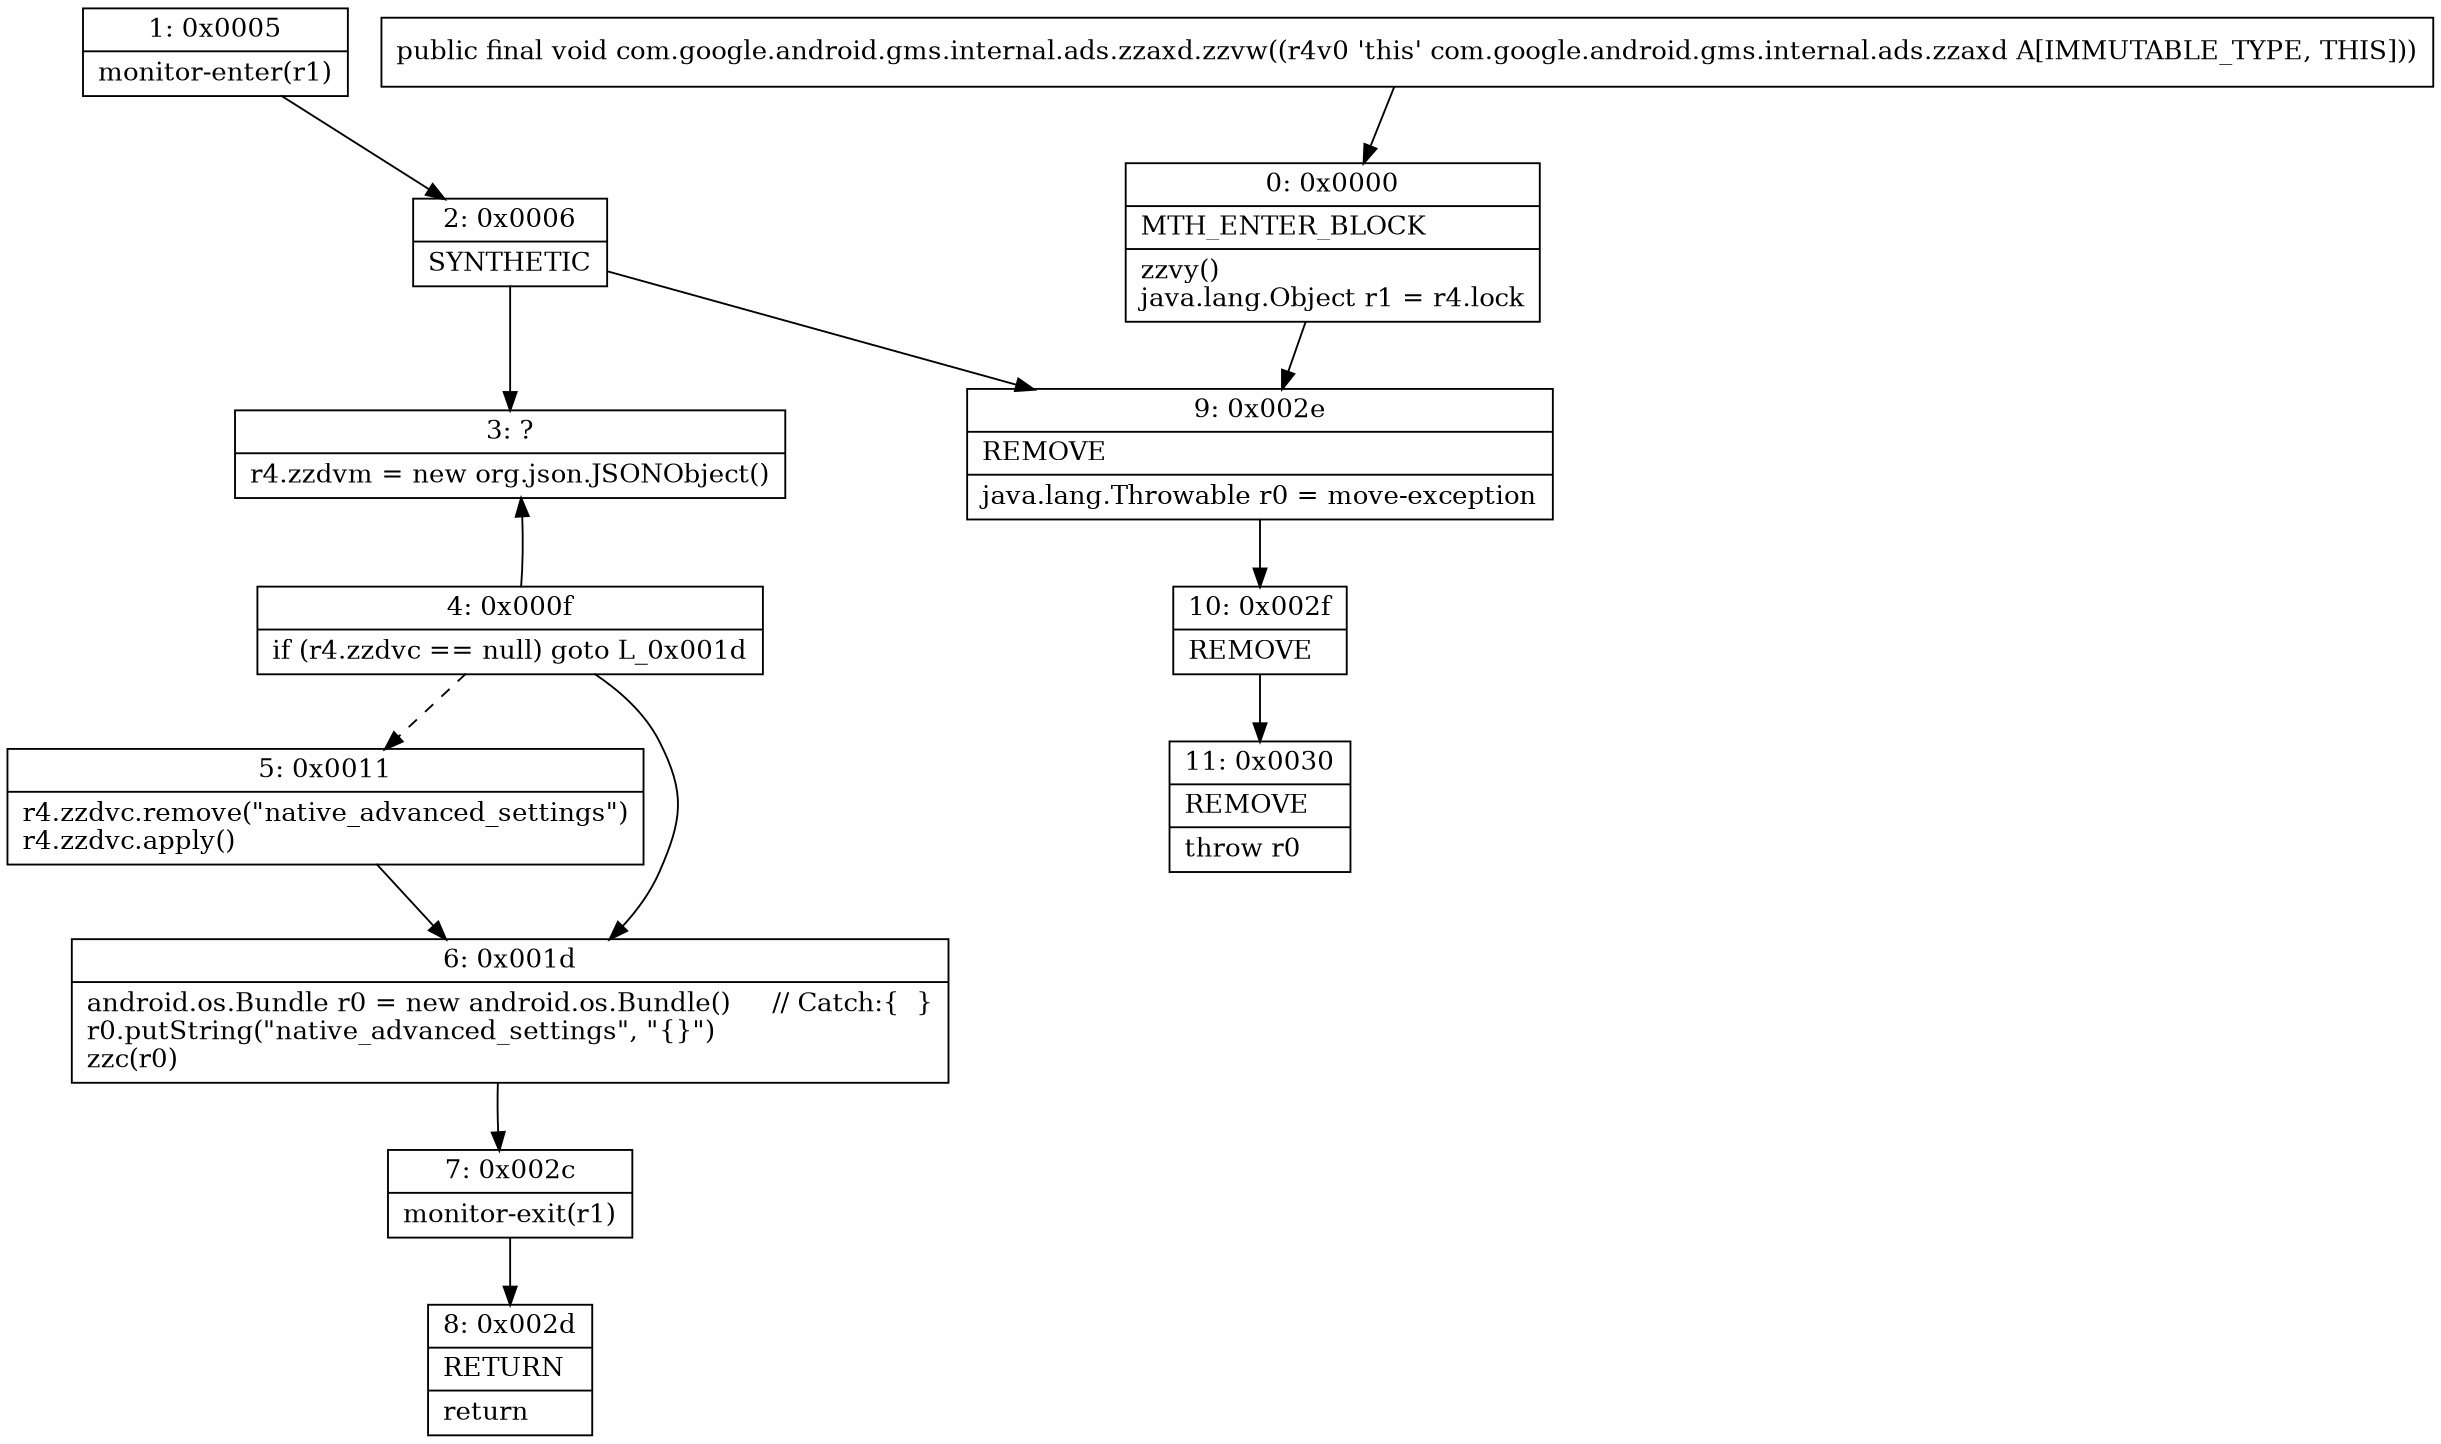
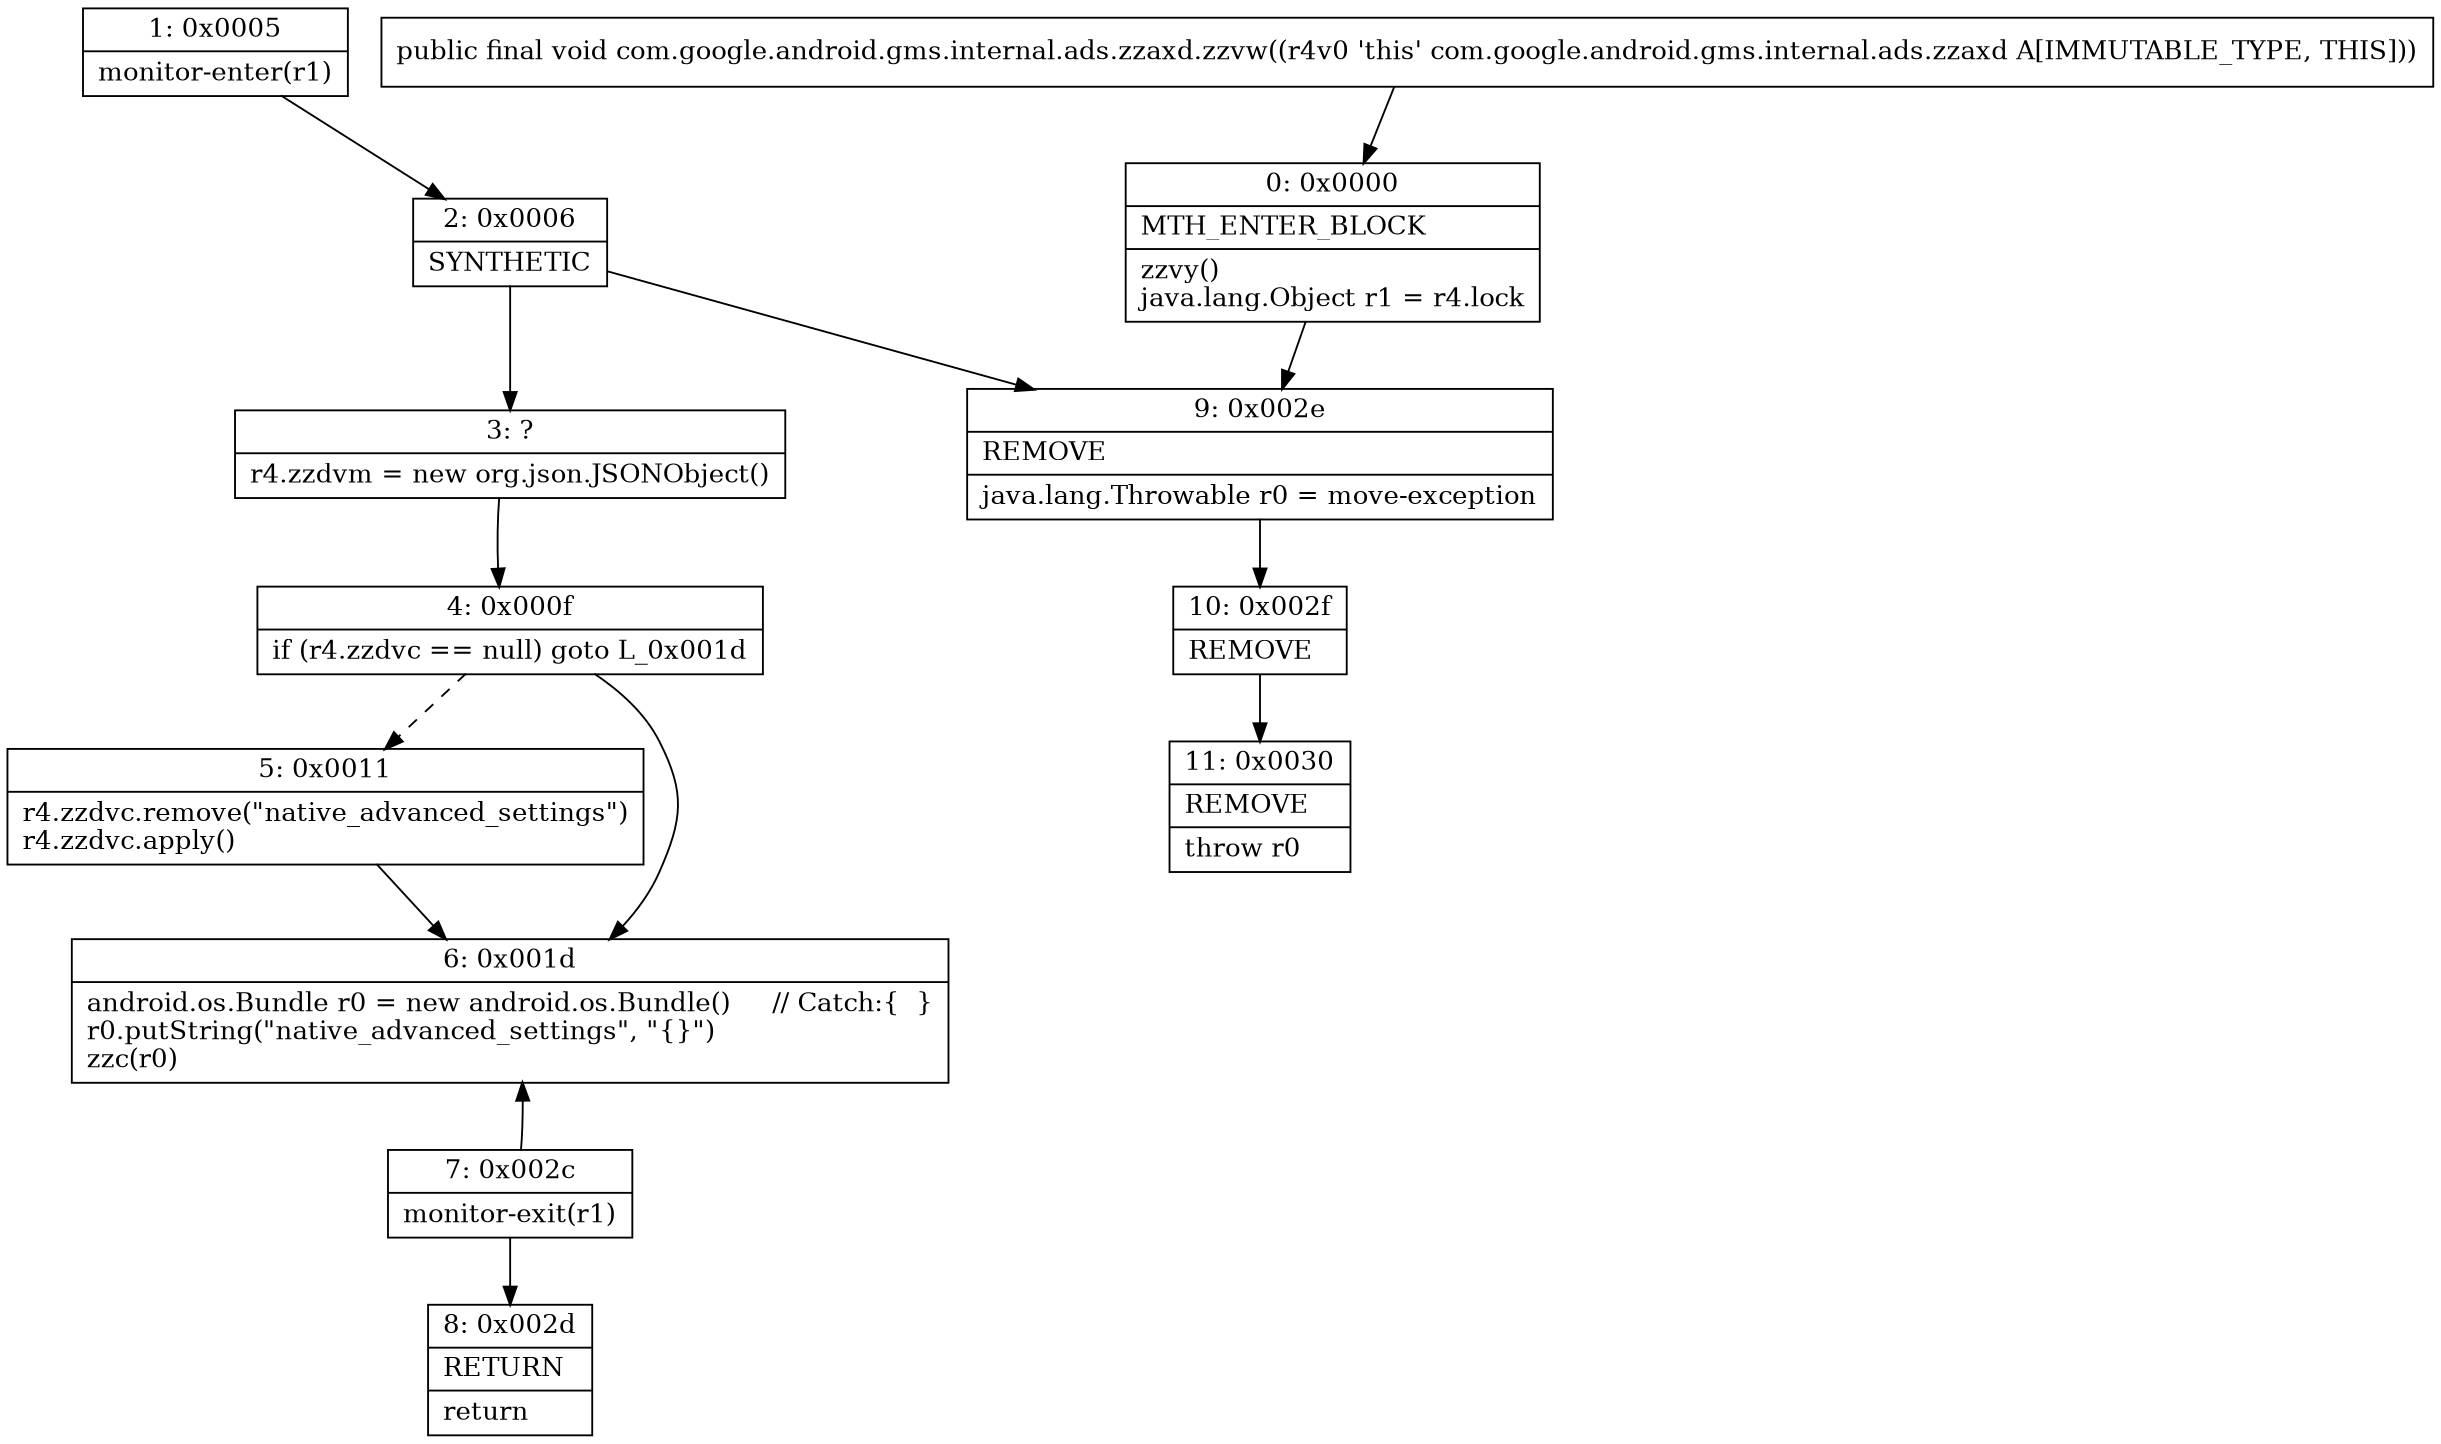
edge "4: 0x000f" -> "3: ?": reversed
edge "6: 0x001d" -> "7: 0x002c": reversed
